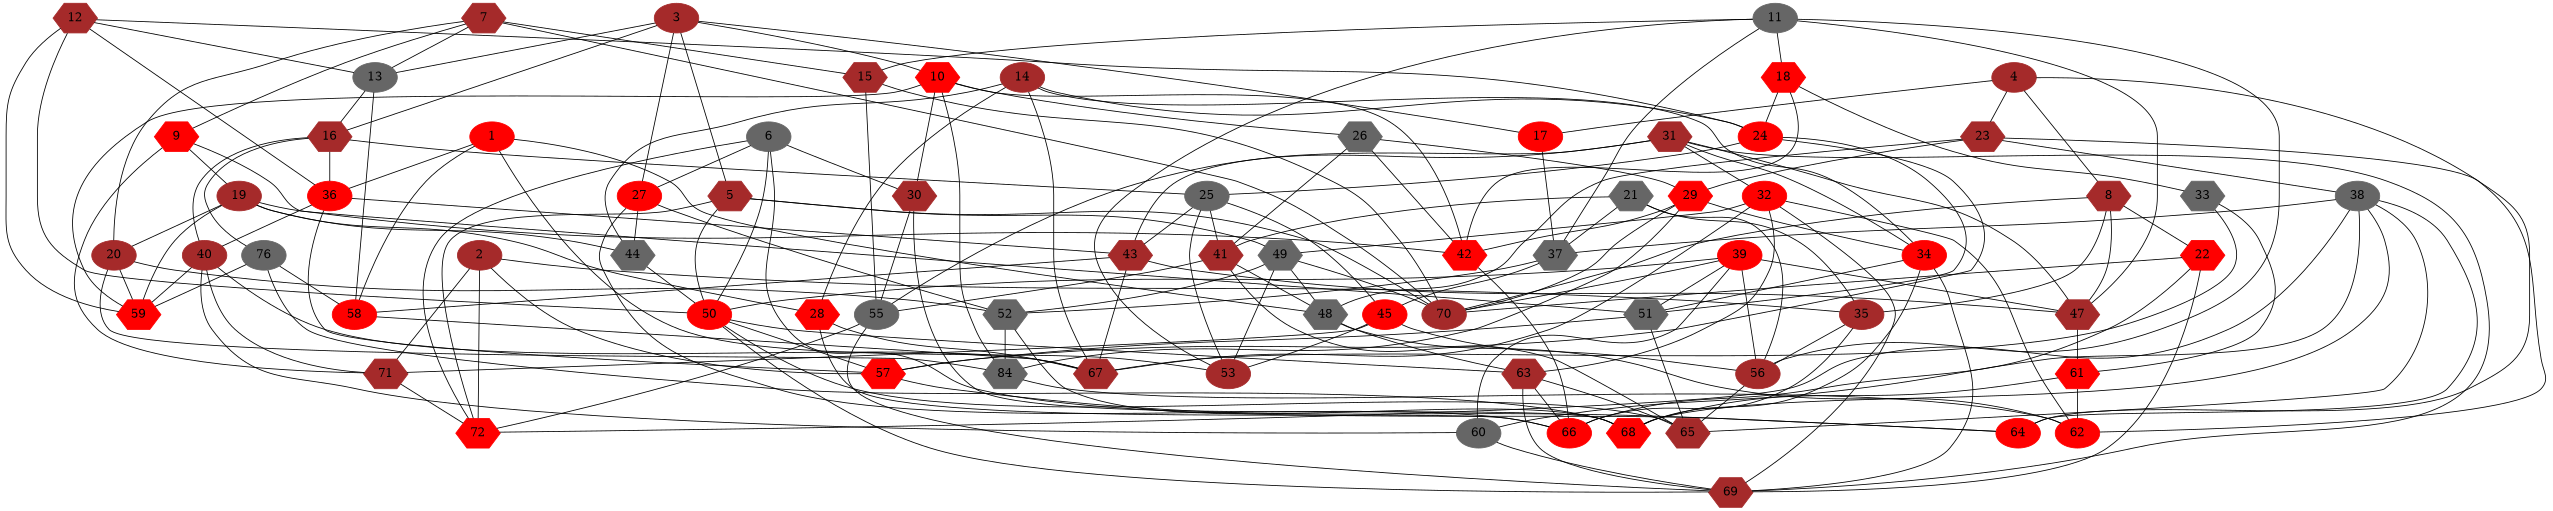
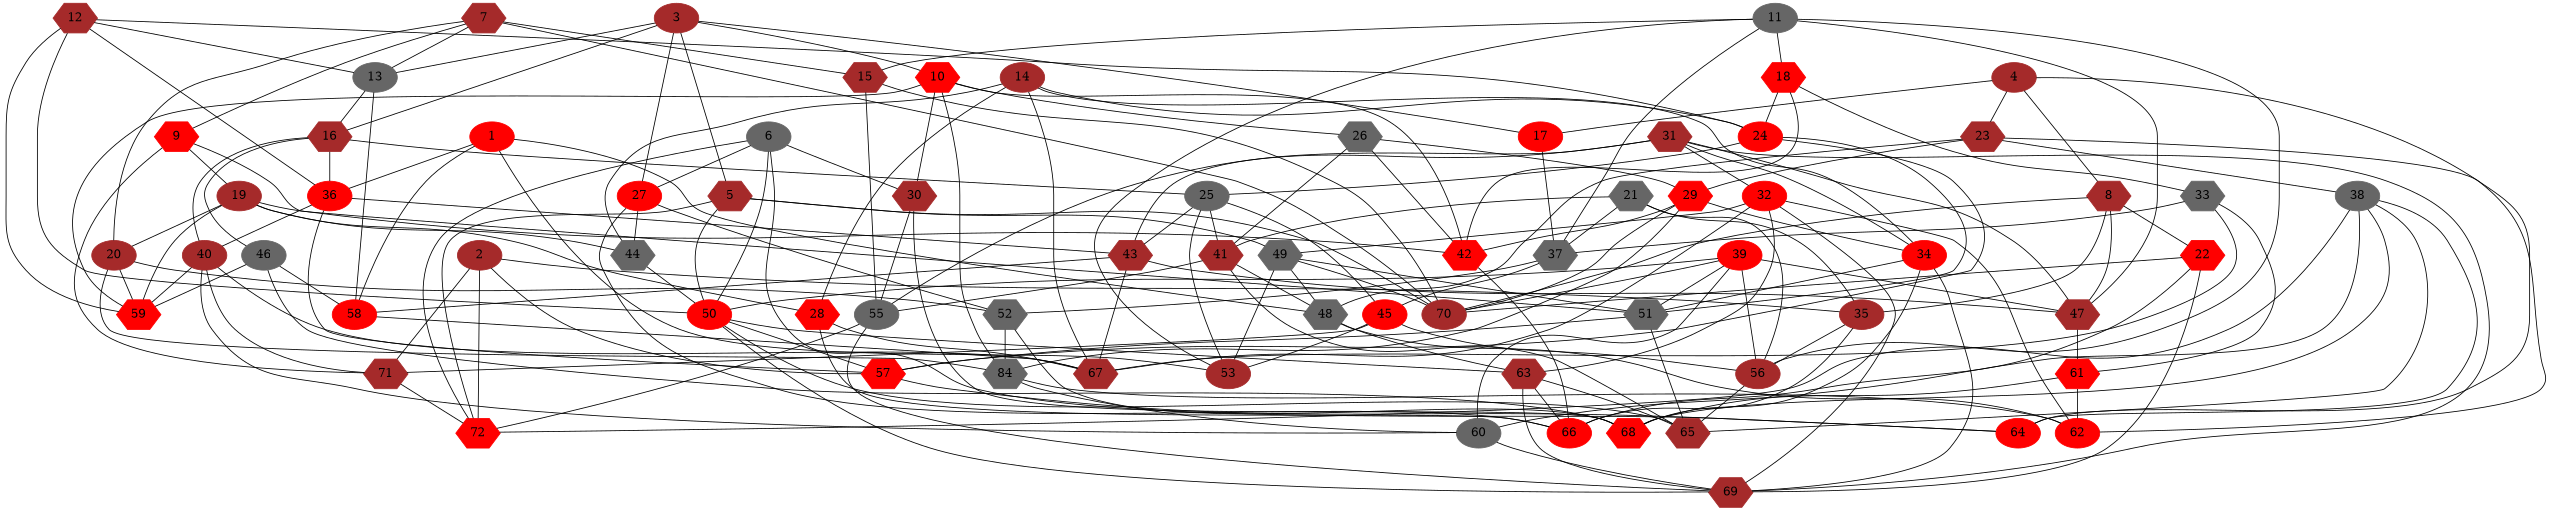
edge "38" -- "37": now "33" -- "37"
node "76": label "76" -> "46"
edge "49" -- "52": now "49" -- "51"
edge "84" -- "60": added
